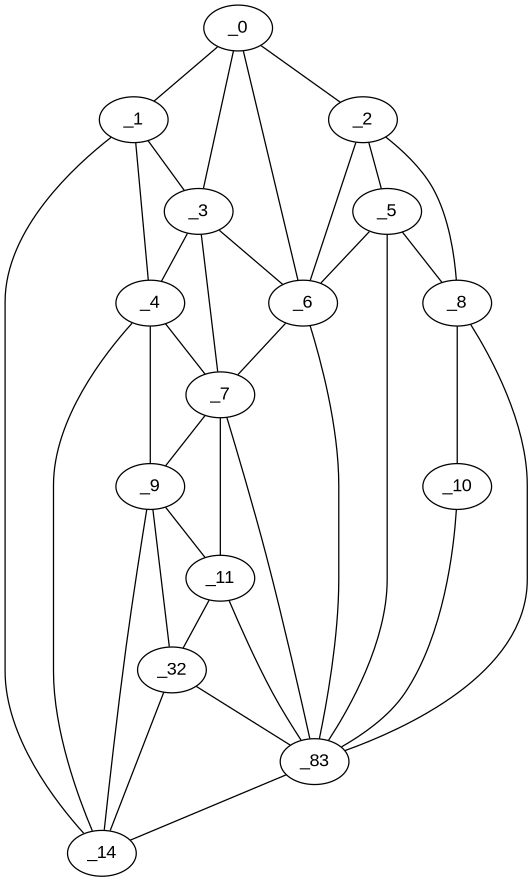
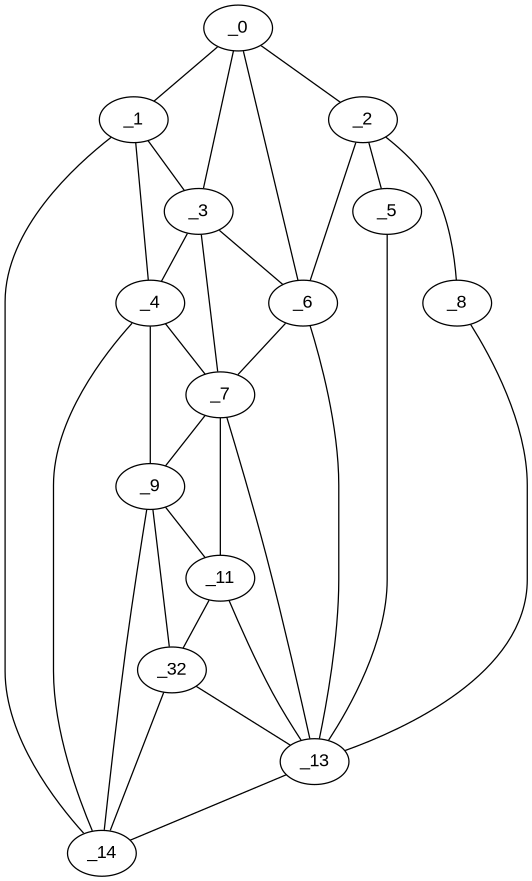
edge "_5" -- "_6": removed
edge "_5" -- "_8": removed
node "_10": removed
node "_83": label "_83" -> "_13"
